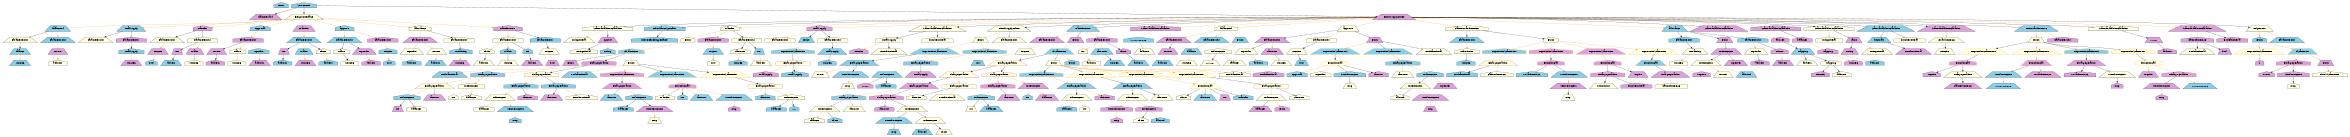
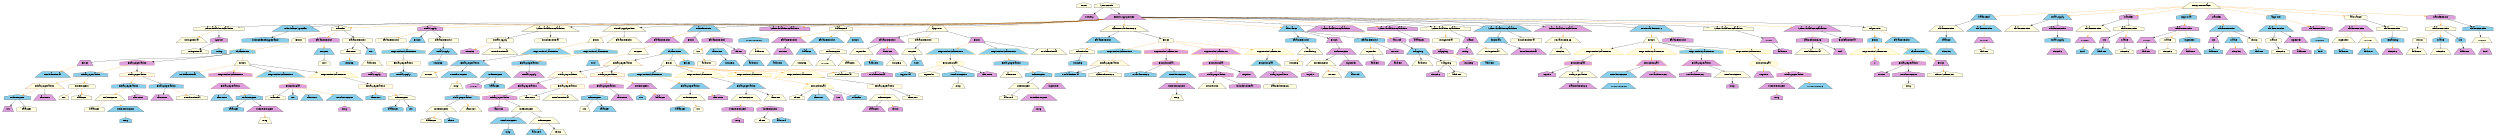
node "Enter": fillcolor skyblue -> lightyellow
node "SourceUnit": fillcolor skyblue -> lightyellow
edge "SourceUnit" -> "ERC20Interface": removed
node "claimReward": label "claimReward" -> "solidity"
node "InheritanceSpecifier": shape house -> trapezium
node "claimReward_TOD26": shape house -> trapezium
node "onlyOwner": shape trapezium -> house
node "symbol": shape trapezium -> house
